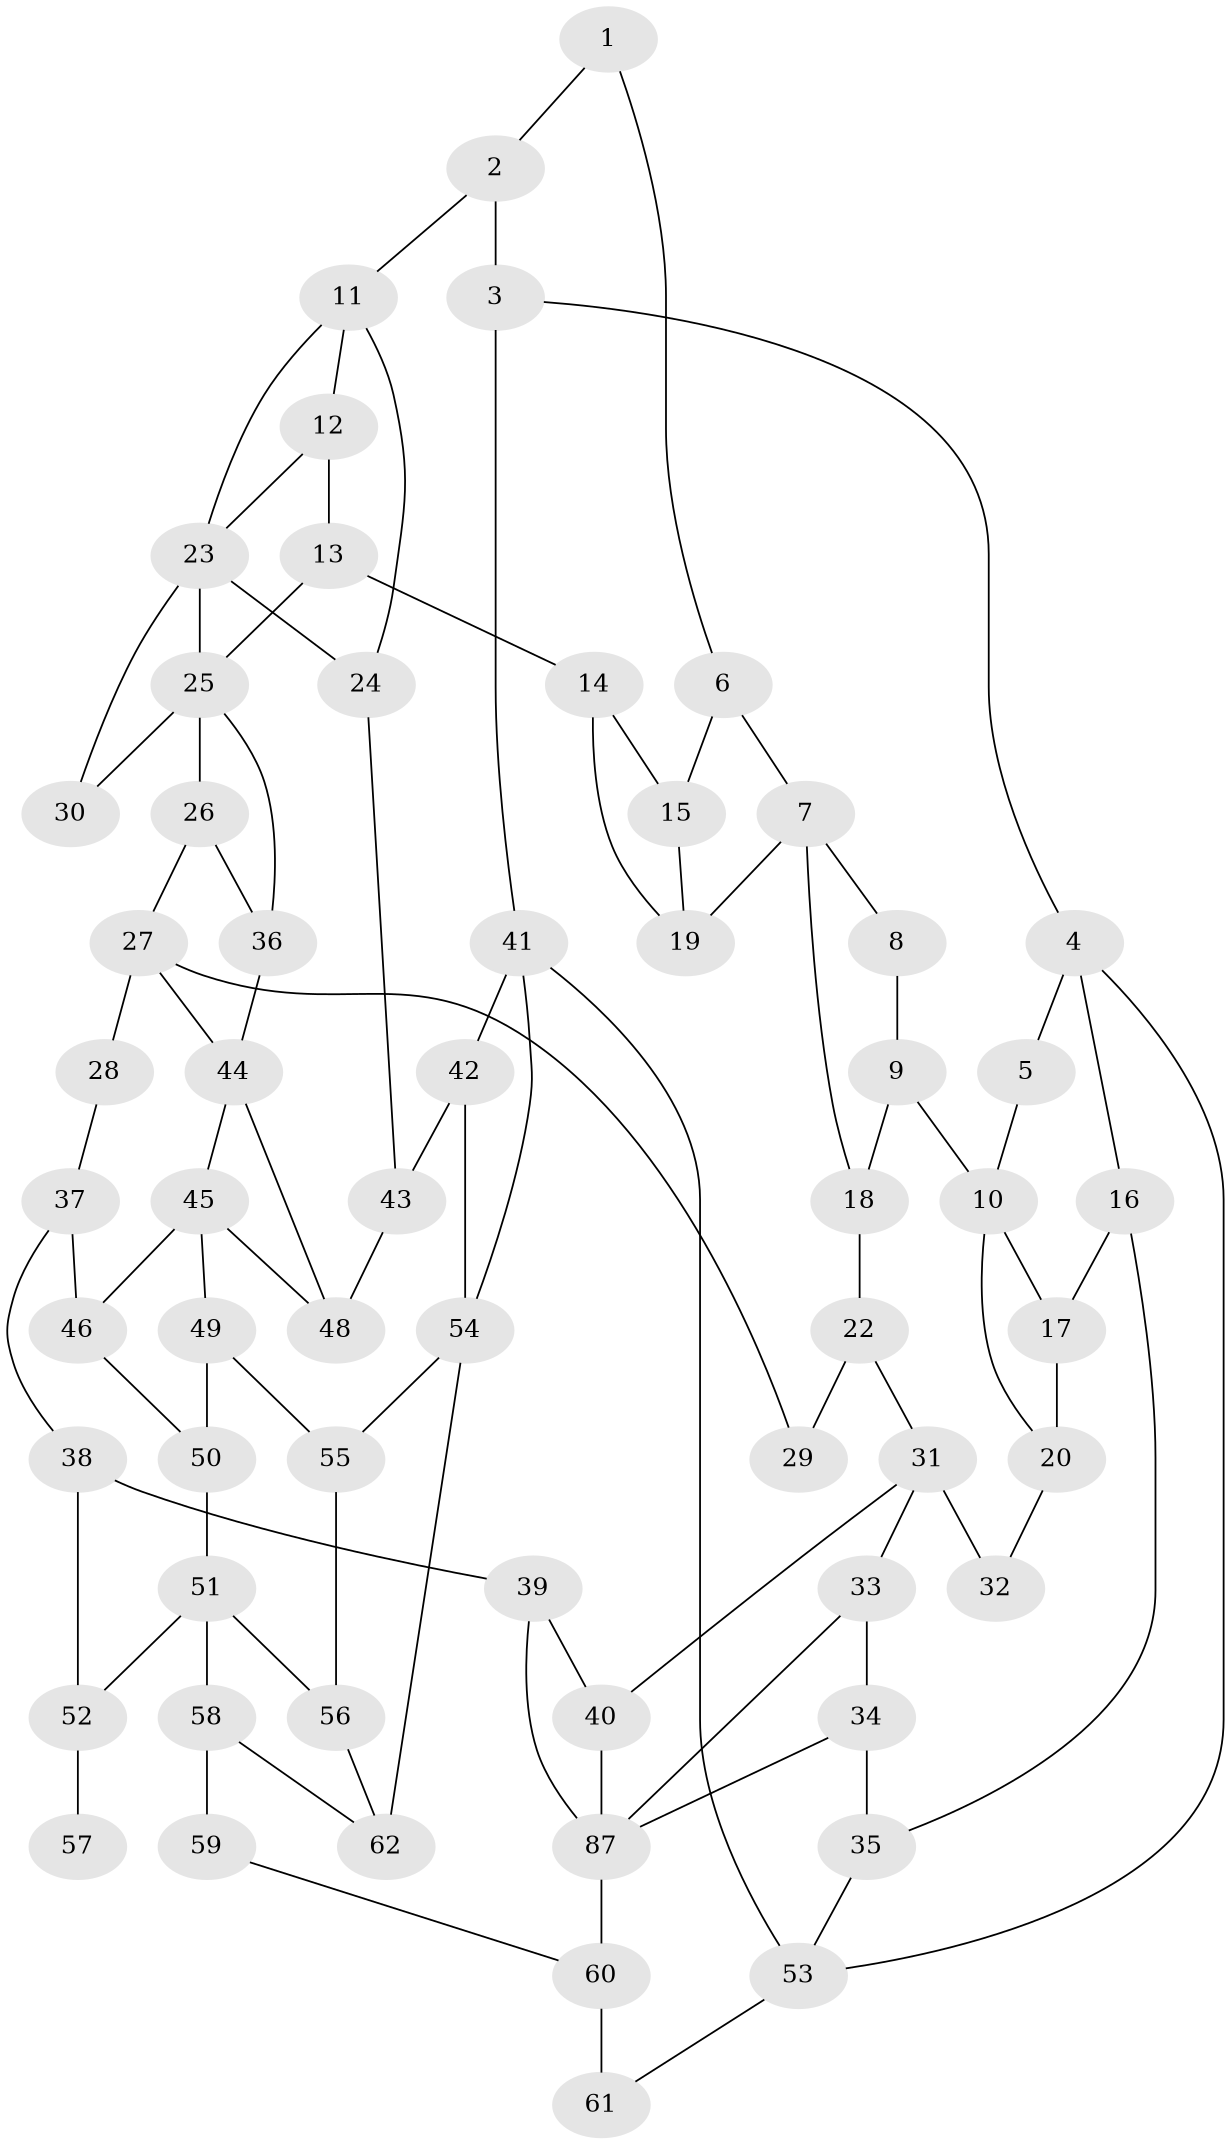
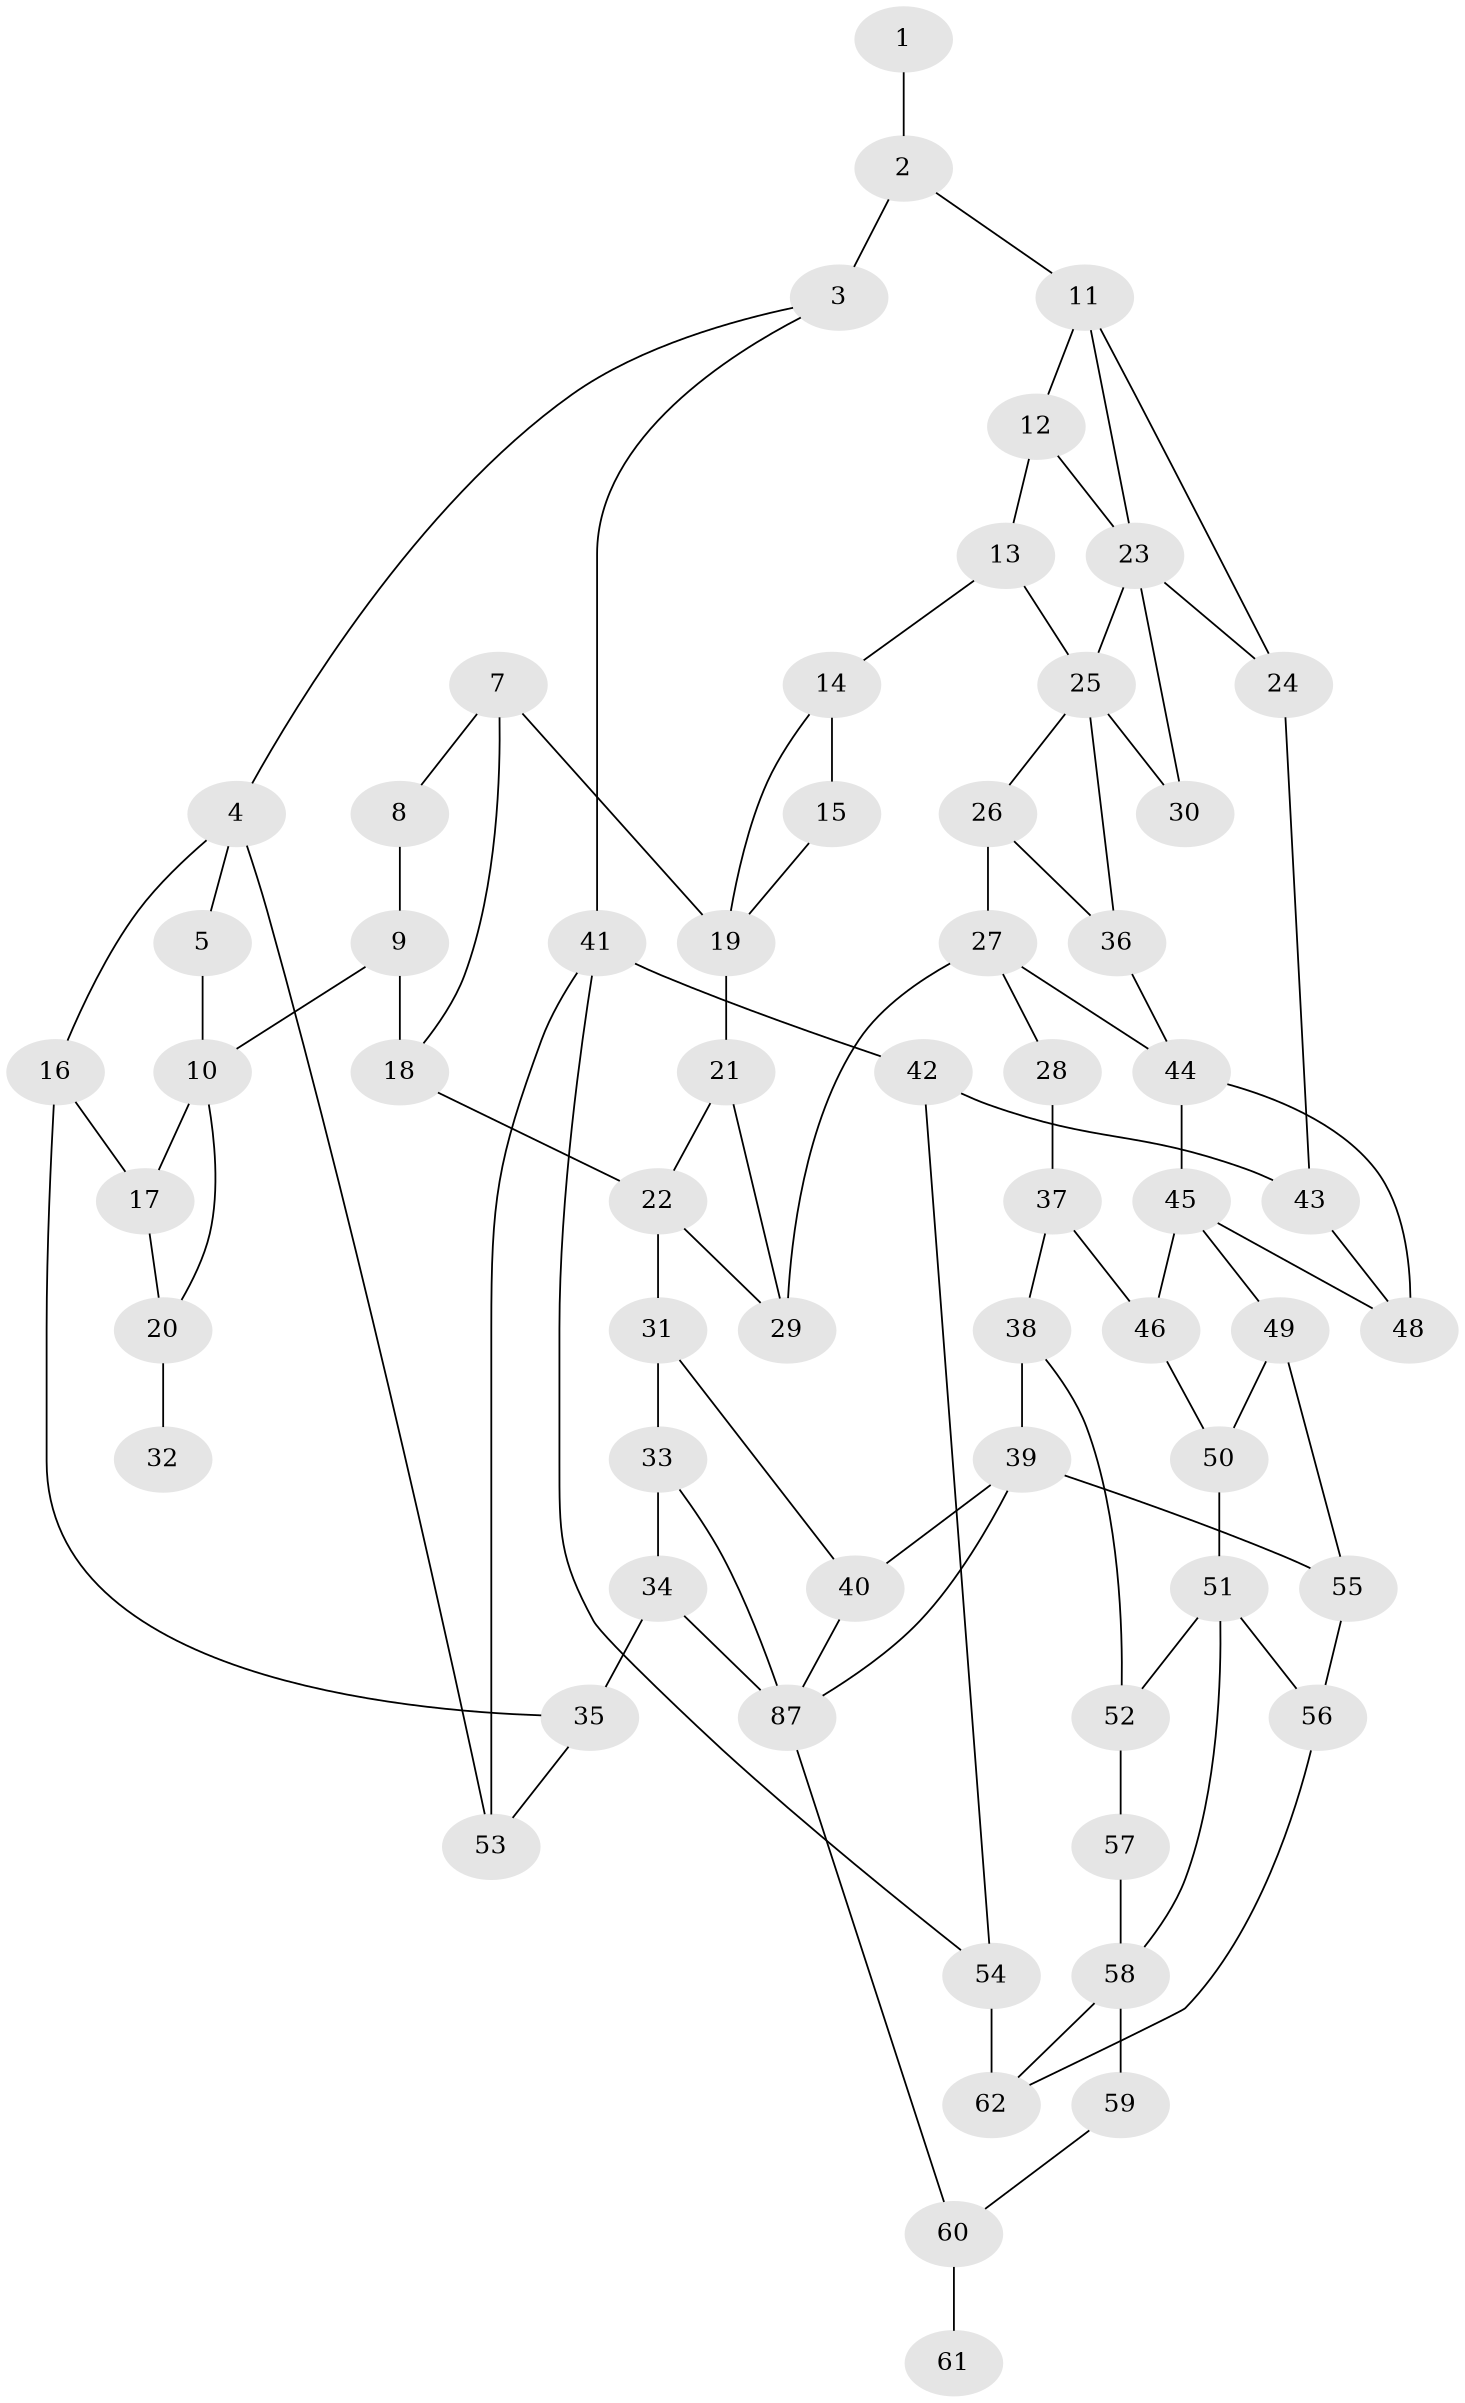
node "6": removed
node "21": added
edge "54" -- "55": now "39" -- "55"
edge "31" -- "32": removed
edge "57" -- "58": added
edge "53" -- "61": removed
